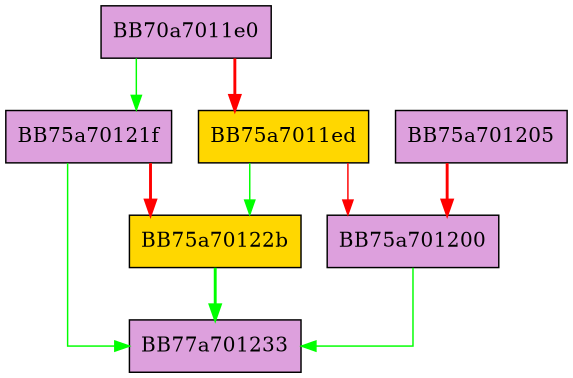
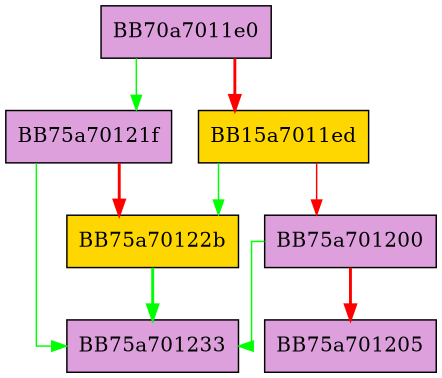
node "BB75a7011ed": label "BB75a7011ed" -> "BB15a7011ed"
edge "BB75a701205" -> "BB75a701200": reversed
node "BB77a701233": label "BB77a701233" -> "BB75a701233"
